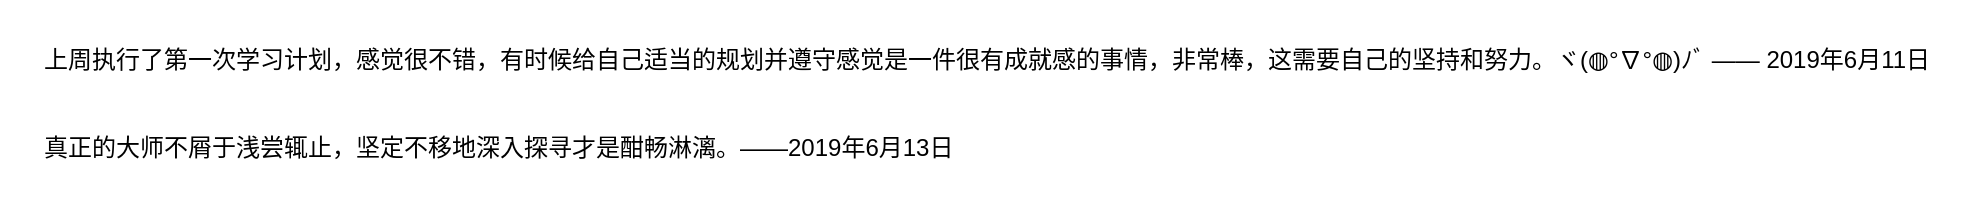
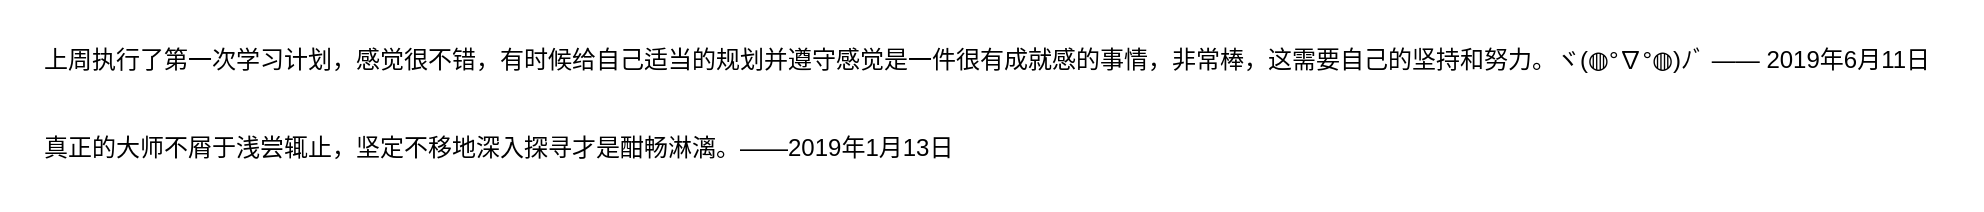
node "真正的大师不屑于浅尝辄止，坚定不移地深入探寻才是酣畅淋漓。——2019年6月13日": label "真正的大师不屑于浅尝辄止，坚定不移地深入探寻才是酣畅淋漓。——2019年6月13日" -> "真正的大师不屑于浅尝辄止，坚定不移地深入探寻才是酣畅淋漓。——2019年1月13日"
